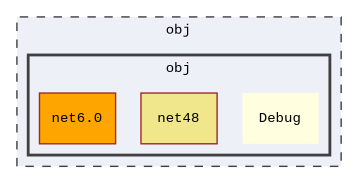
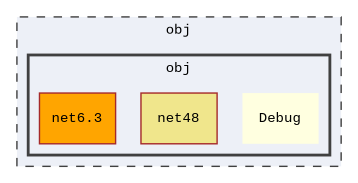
node "net6.0": label "net6.0" -> "net6.3"
